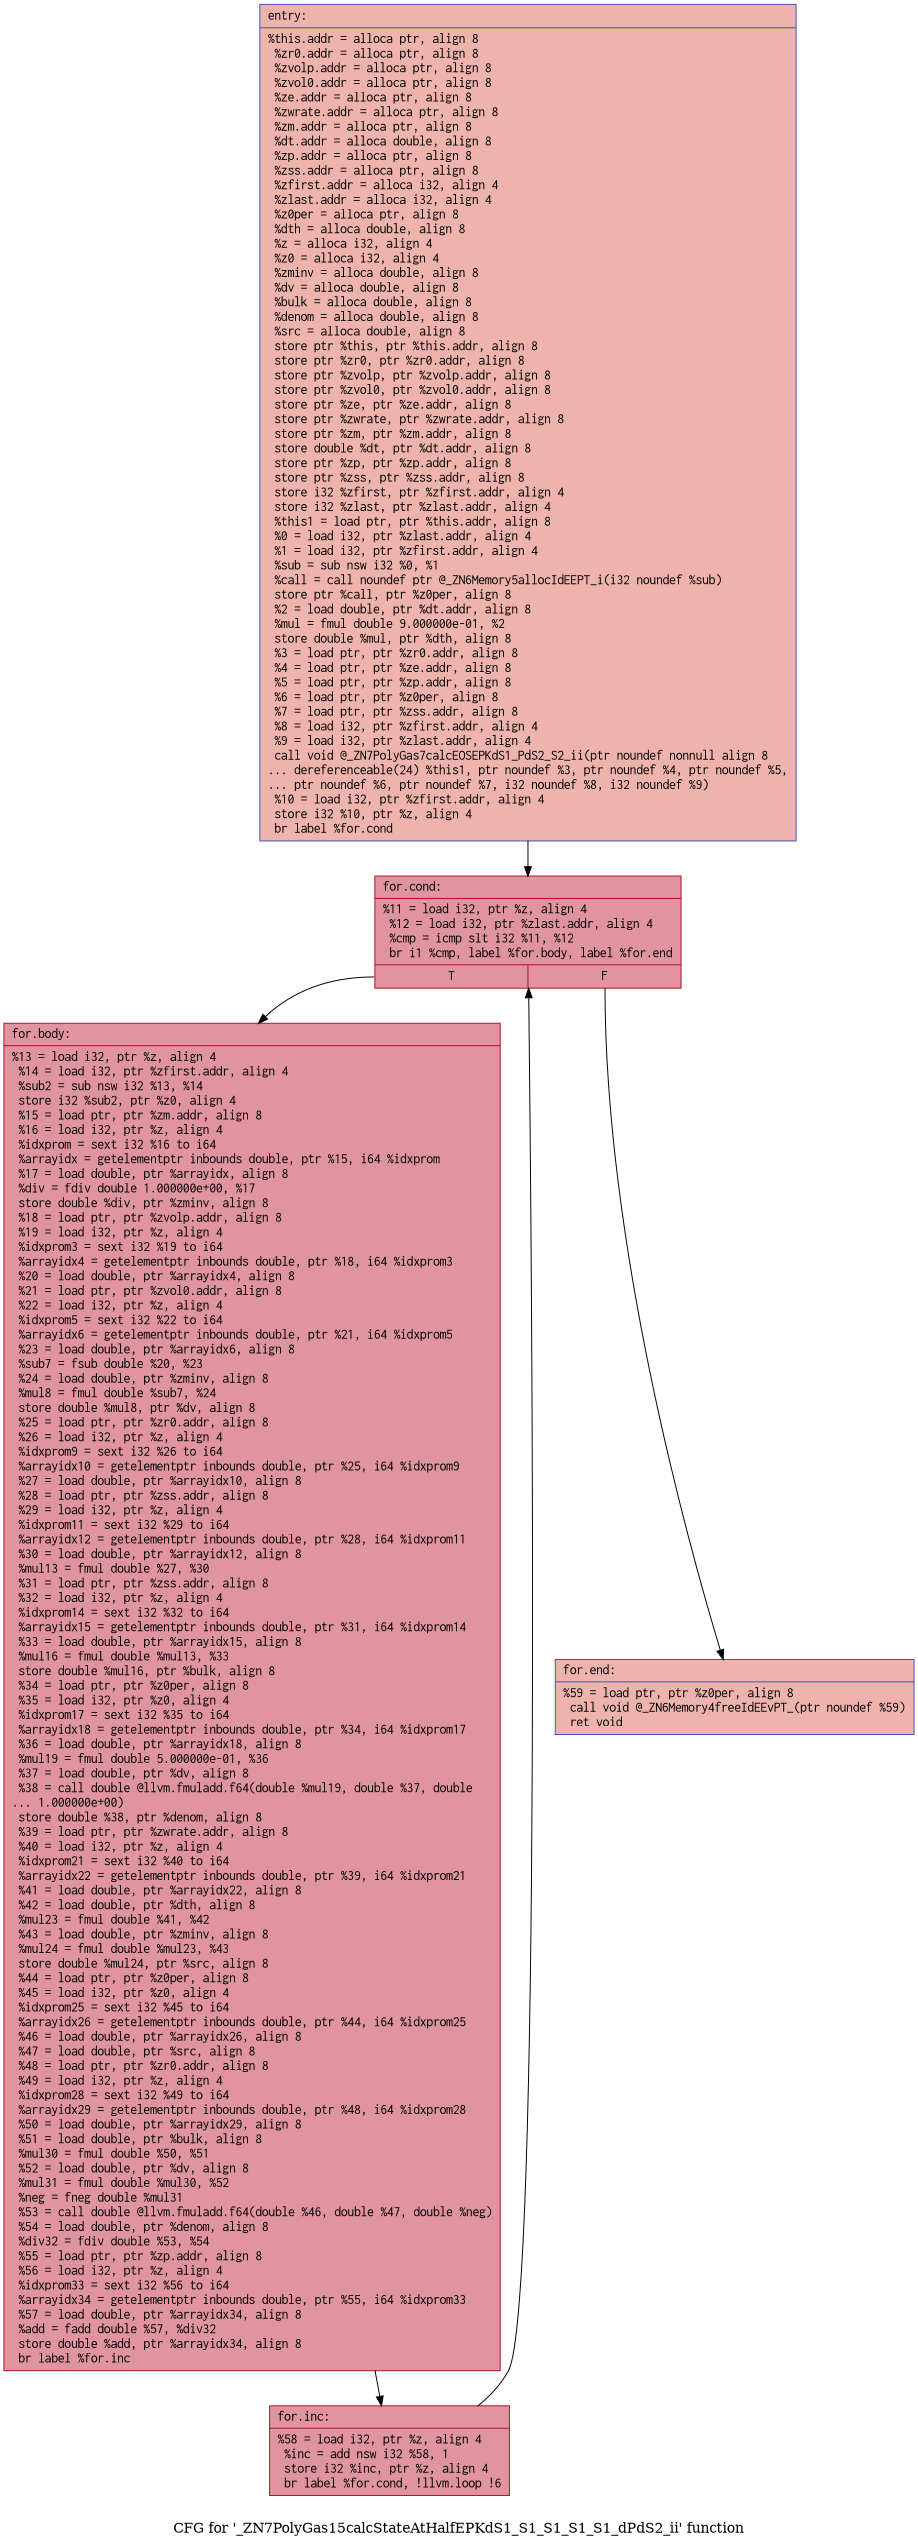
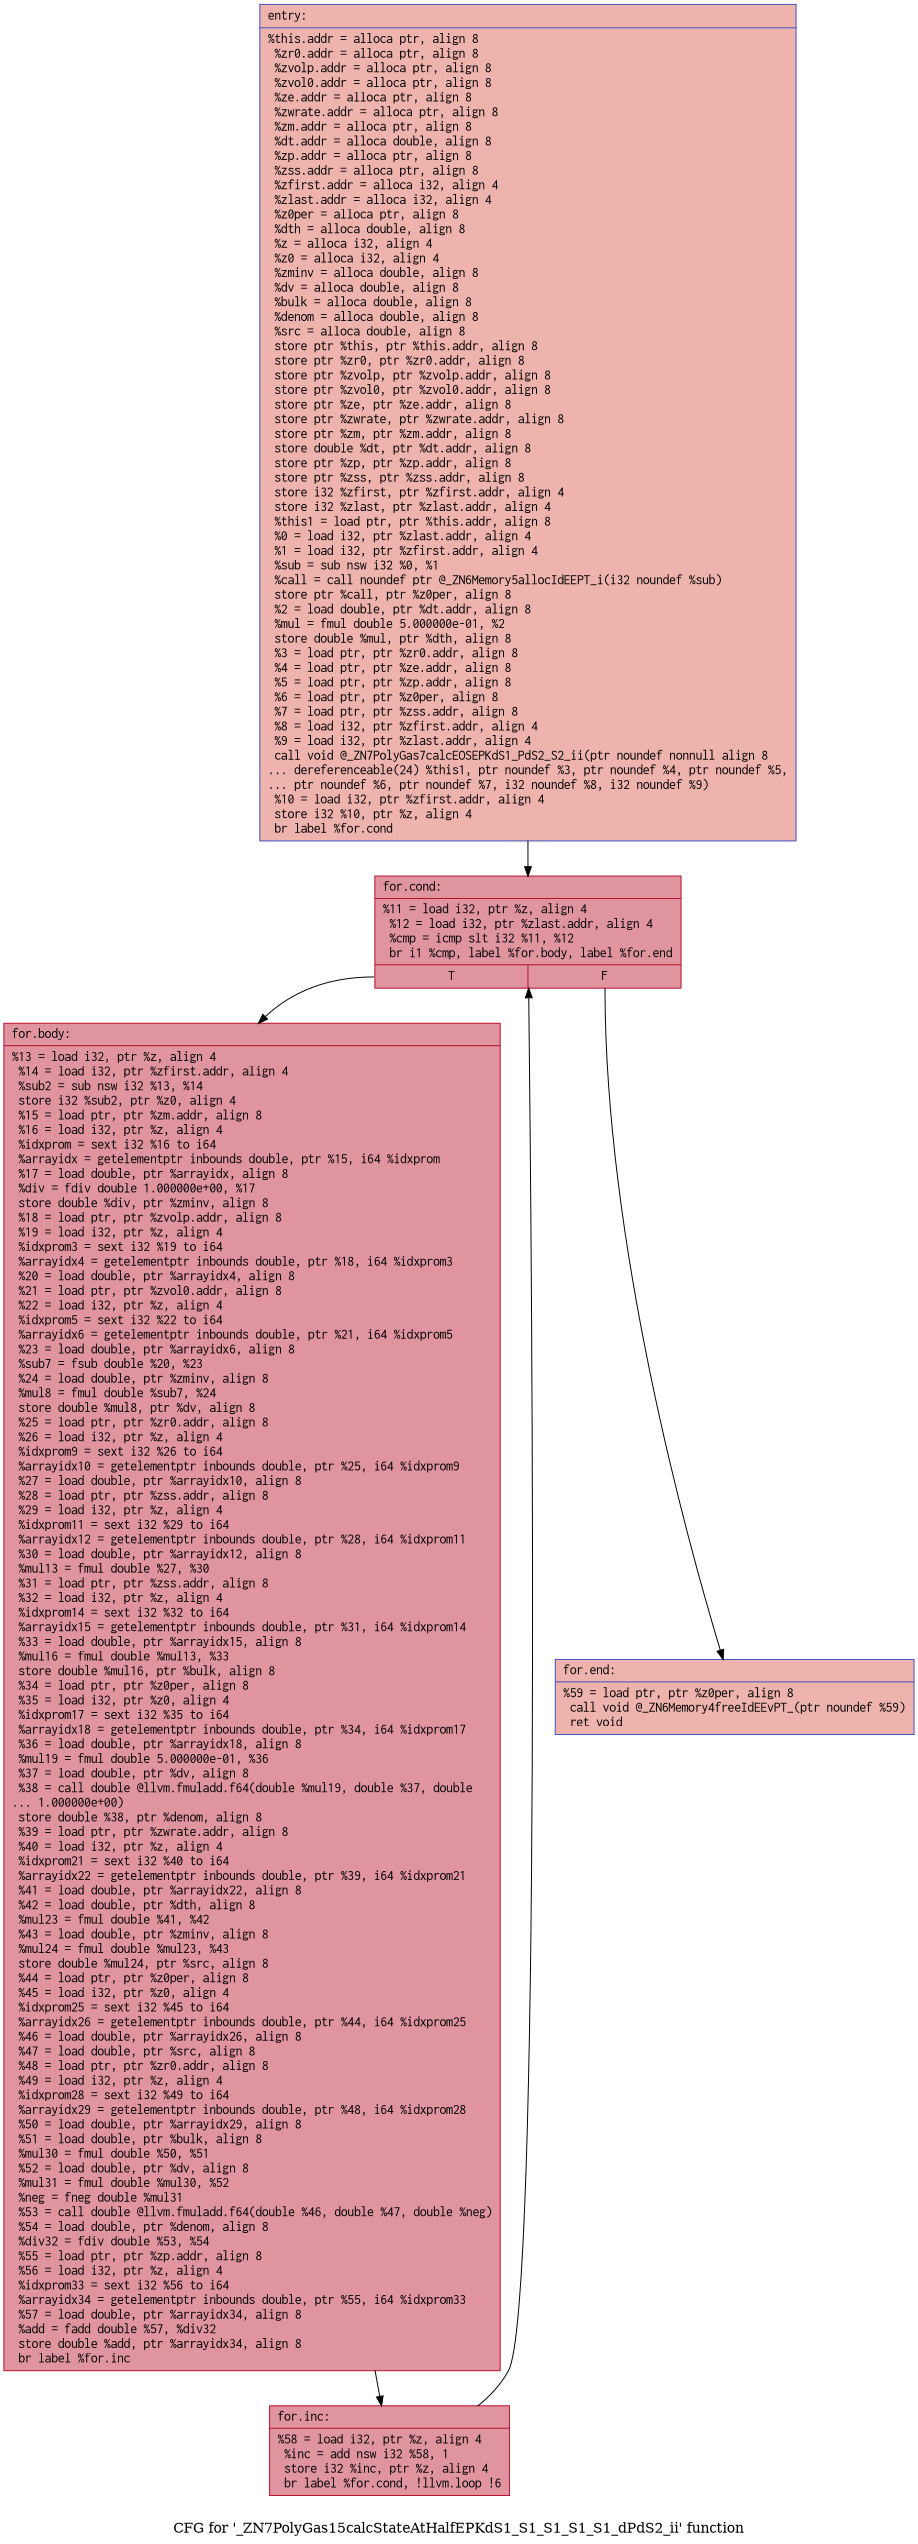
node "entry:": text "%mul = fmul double 9.000000e-01, %2" -> "%mul = fmul double 5.000000e-01, %2"
